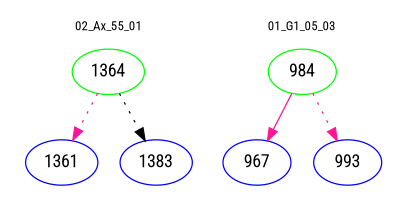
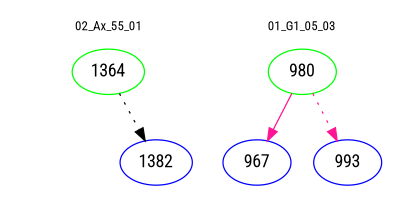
node "984": label "984" -> "980"
node "1361": removed
node "1383": label "1383" -> "1382"
